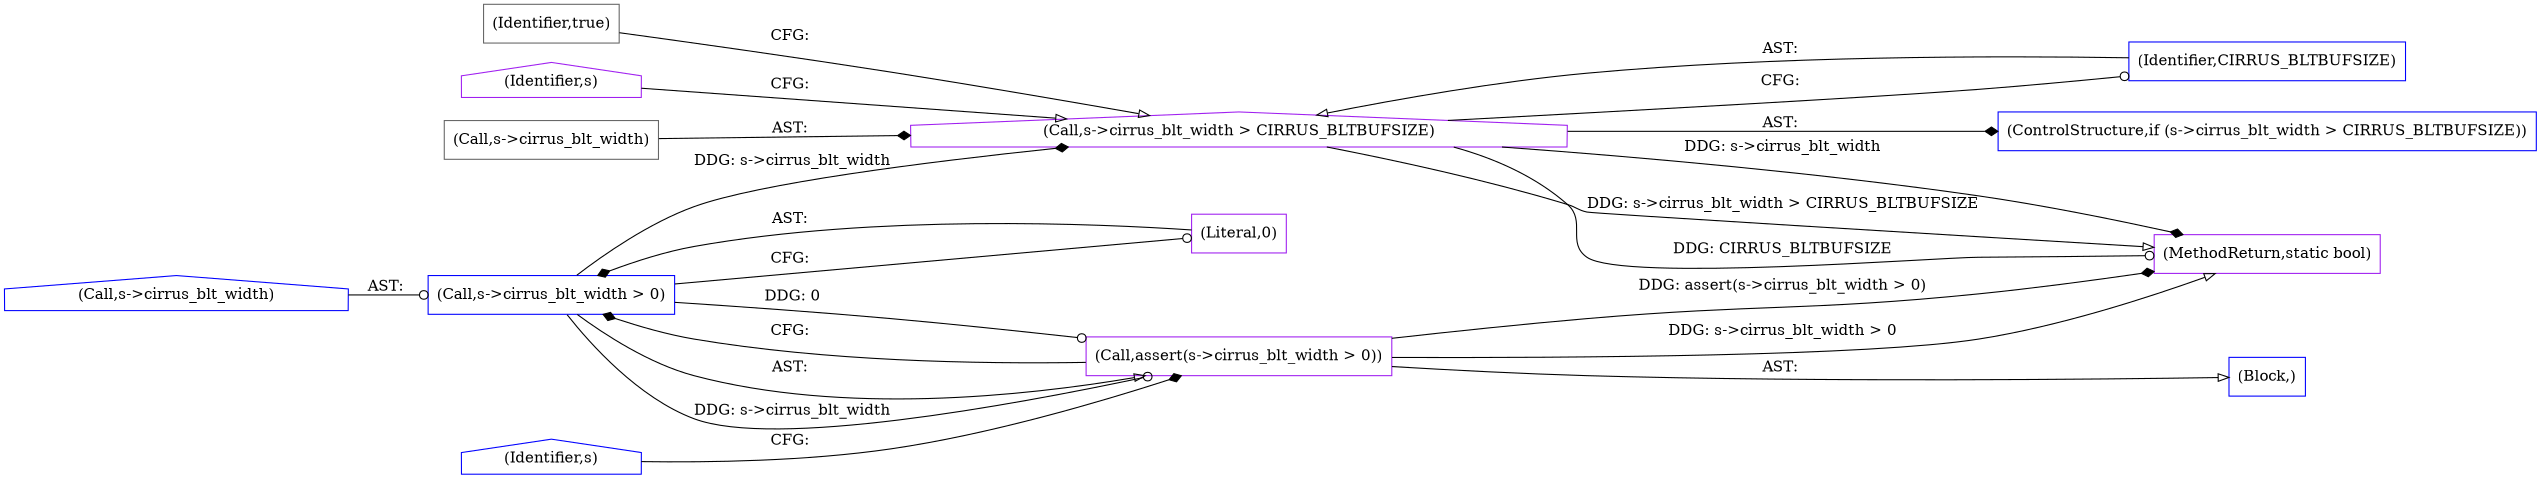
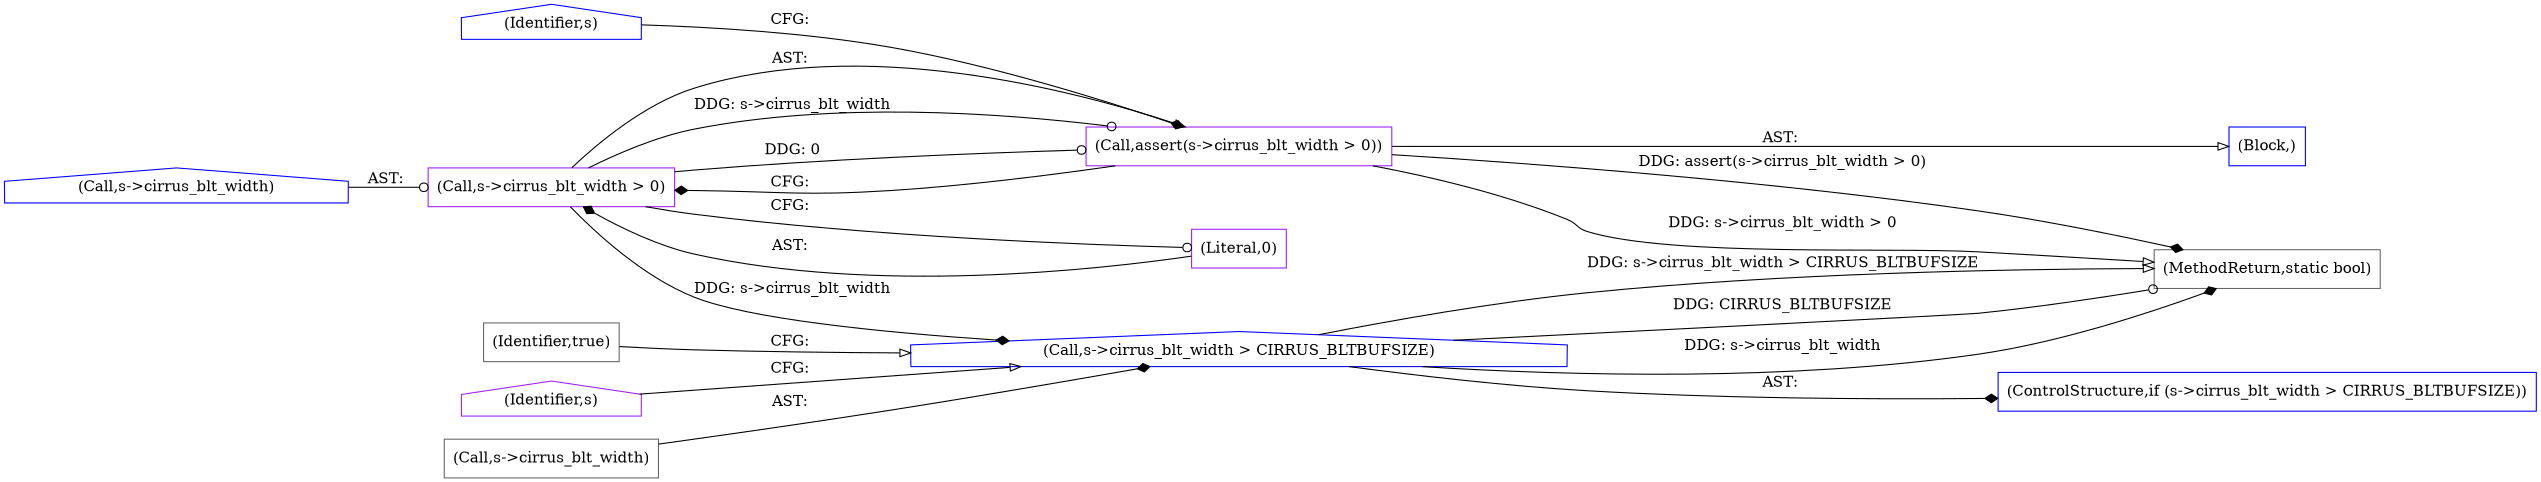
node "(Identifier,CIRRUS_BLTBUFSIZE)": removed
node "(Call,s->cirrus_blt_width > CIRRUS_BLTBUFSIZE)": color purple -> blue
node "(MethodReturn,static bool)": color purple -> gray40
node "(Call,s->cirrus_blt_width > 0)": color blue -> purple
